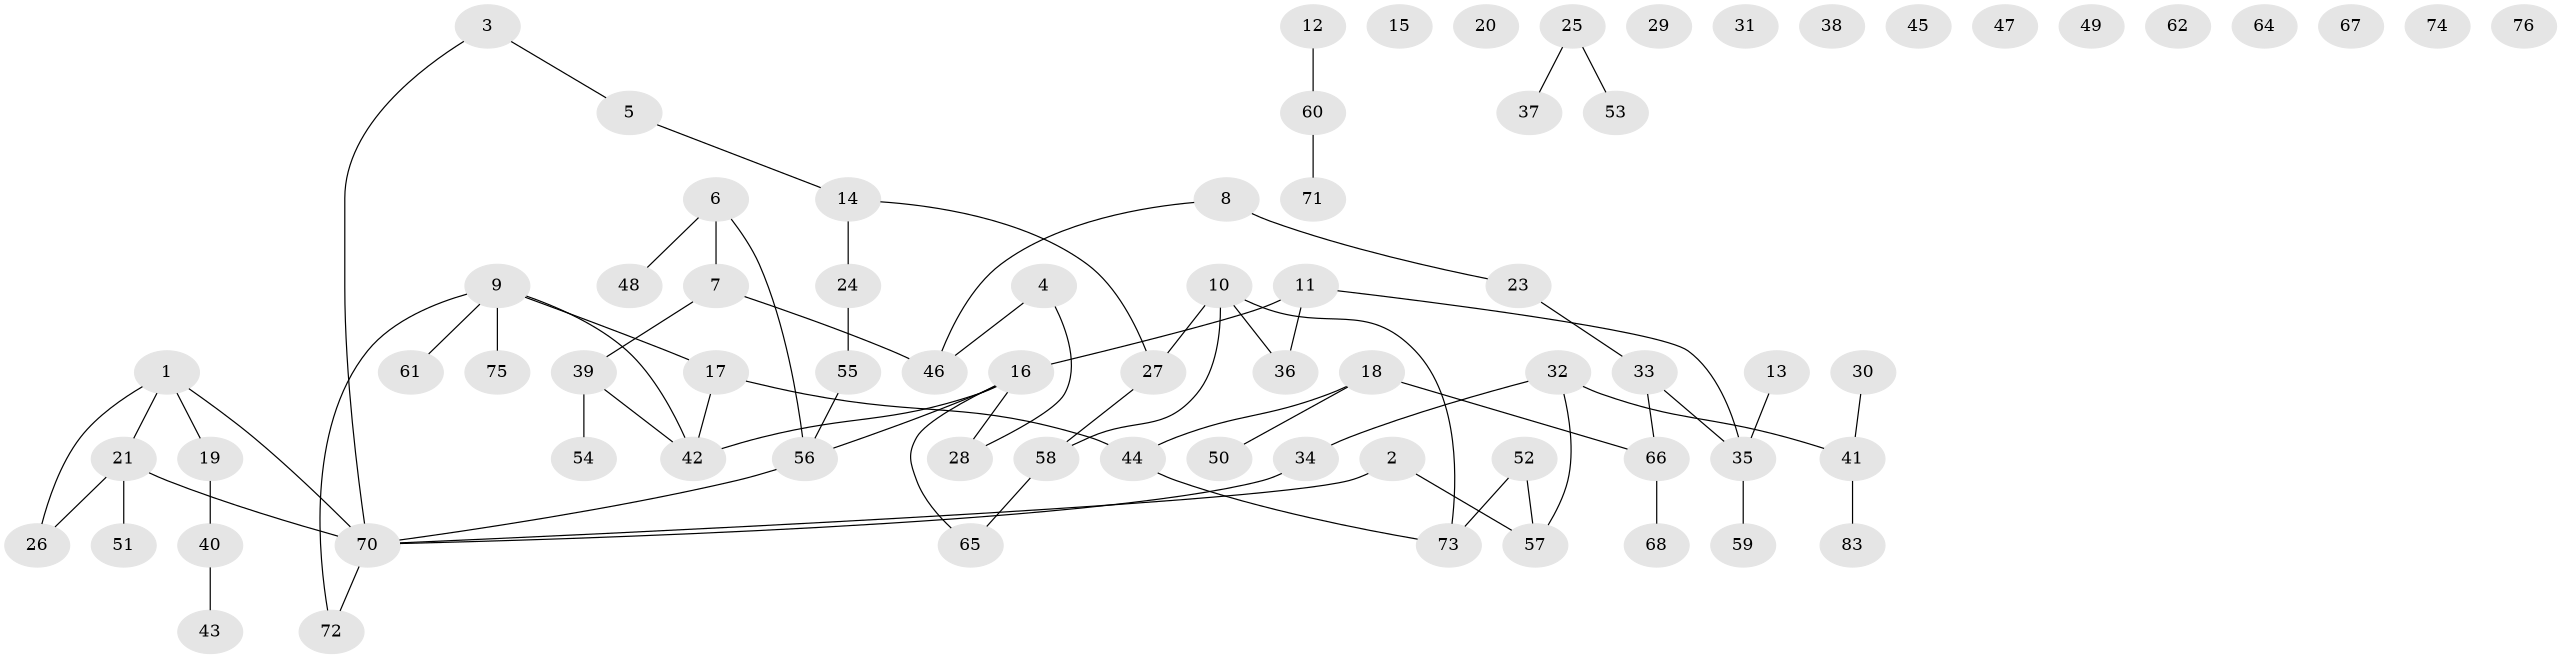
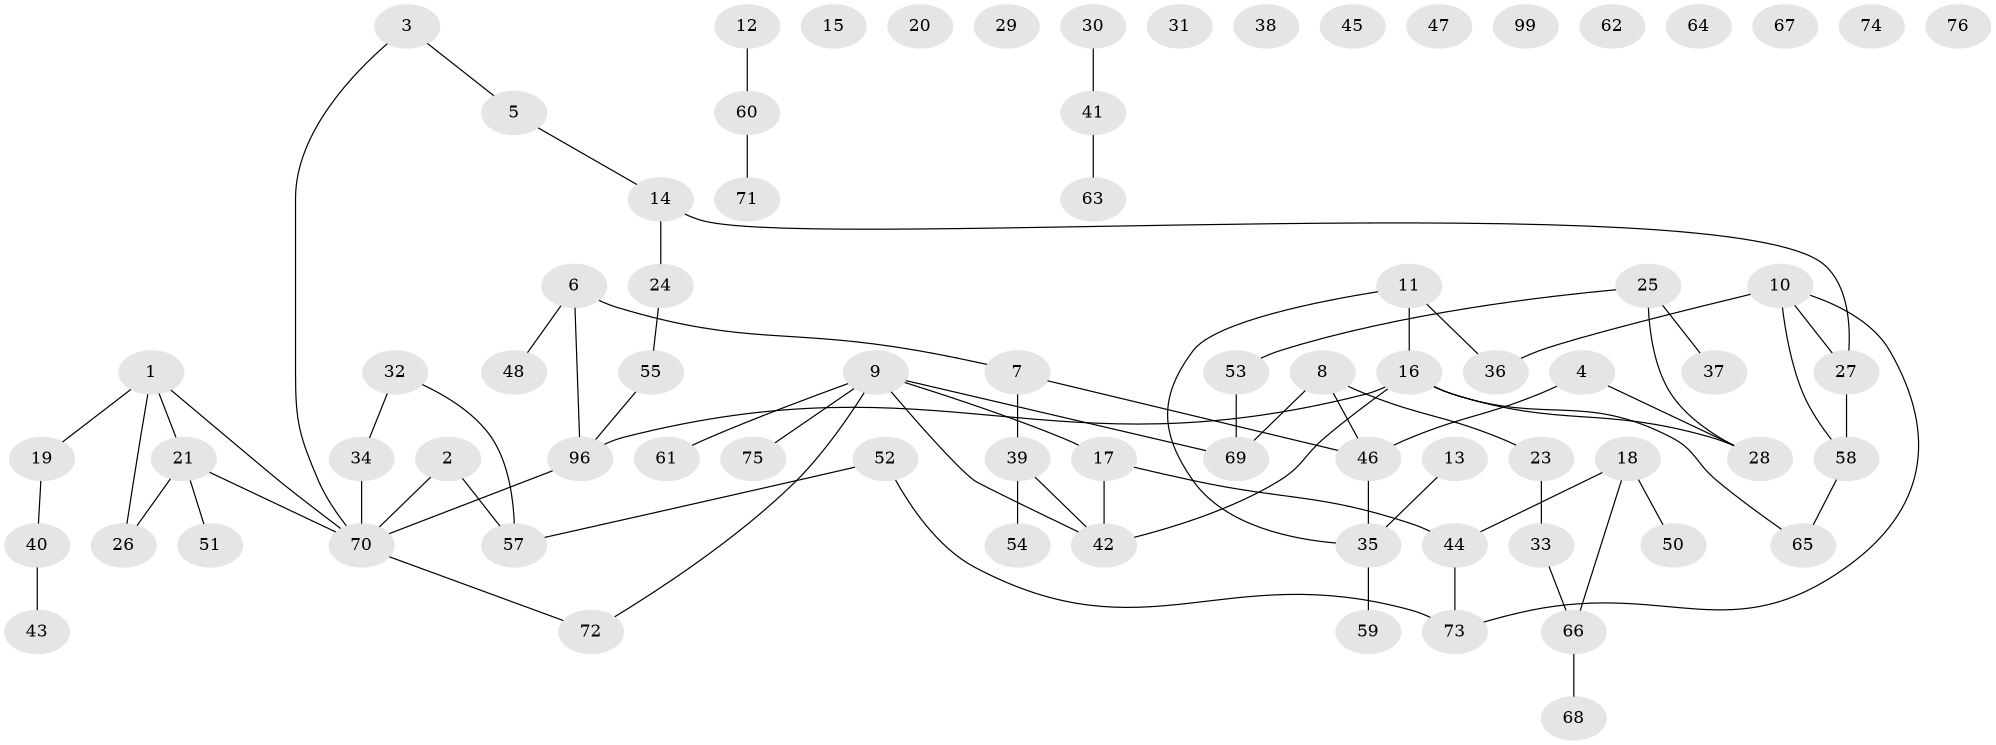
node "49": label "49" -> "99"
edge "25" -- "28": added
edge "33" -- "35": now "46" -- "35"
edge "32" -- "41": removed
node "56": label "56" -> "96"
node "69": added
node "83": label "83" -> "63"
